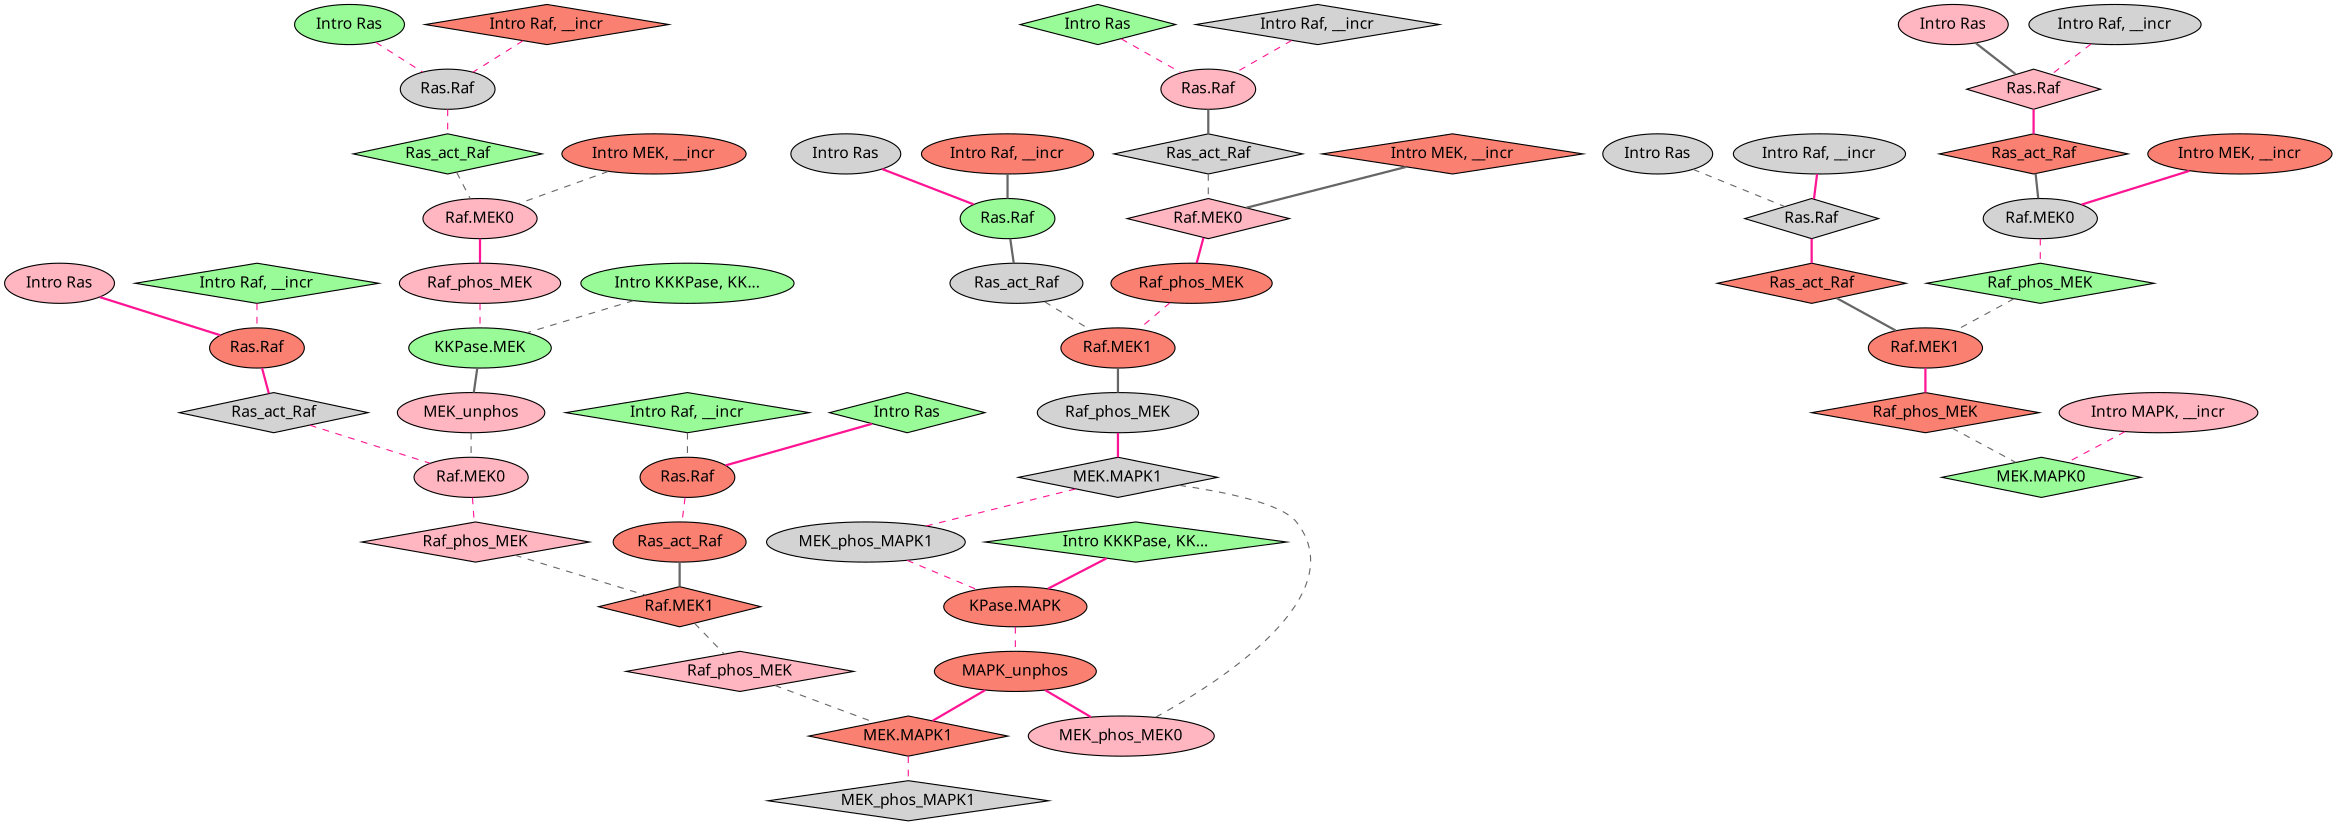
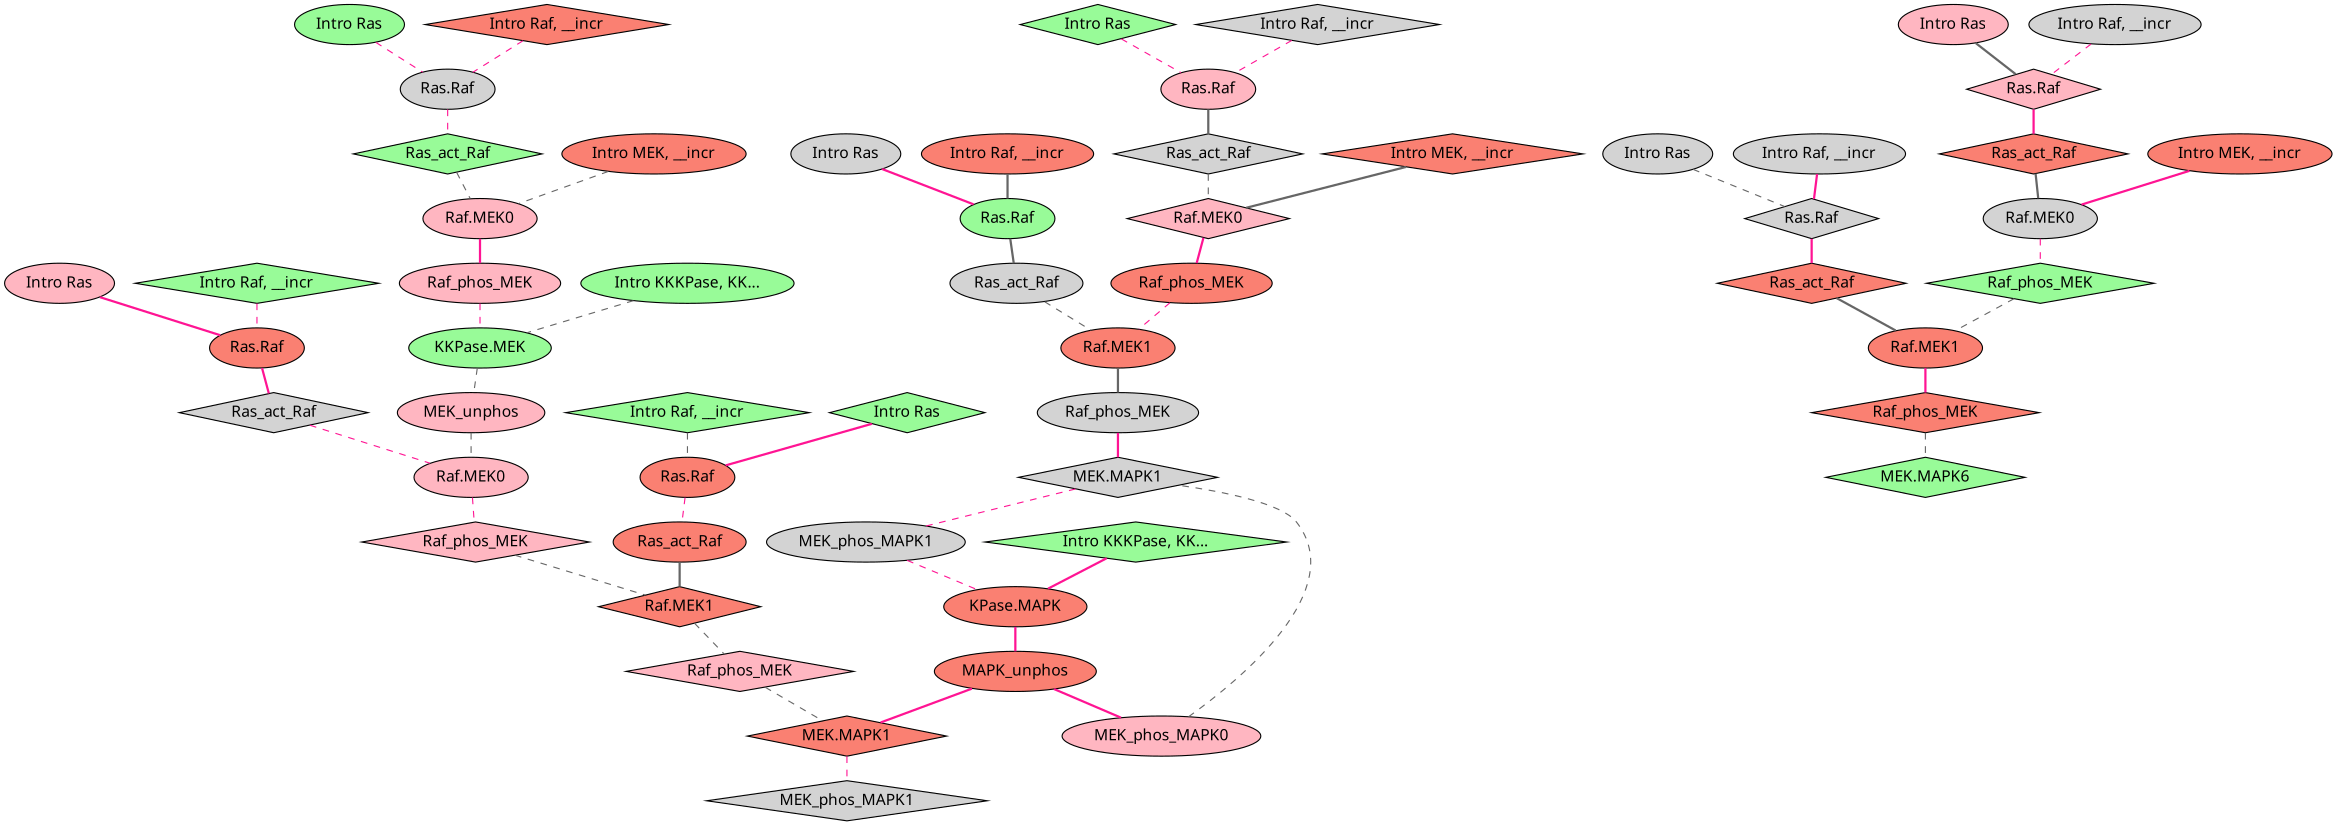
edge "KKPase.MEK" -- "MEK_unphos": style bold -> dashed
node "Intro MAPK, __incr": removed
node "MEK.MAPK0": label "MEK.MAPK0" -> "MEK.MAPK6"
edge "KPase.MAPK" -- "MAPK_unphos": style dashed -> bold
node "MEK_phos_MEK0": label "MEK_phos_MEK0" -> "MEK_phos_MAPK0"
